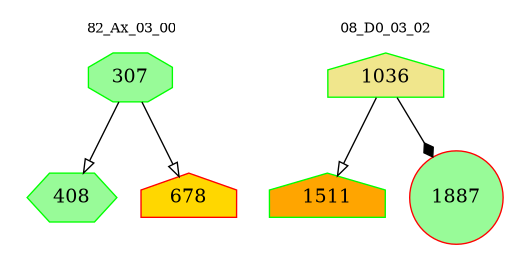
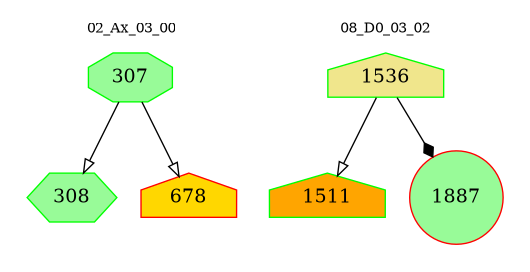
cluster "82_Ax_03_00": label "82_Ax_03_00" -> "02_Ax_03_00"
node "1036": label "1036" -> "1536"
node "408": label "408" -> "308"
